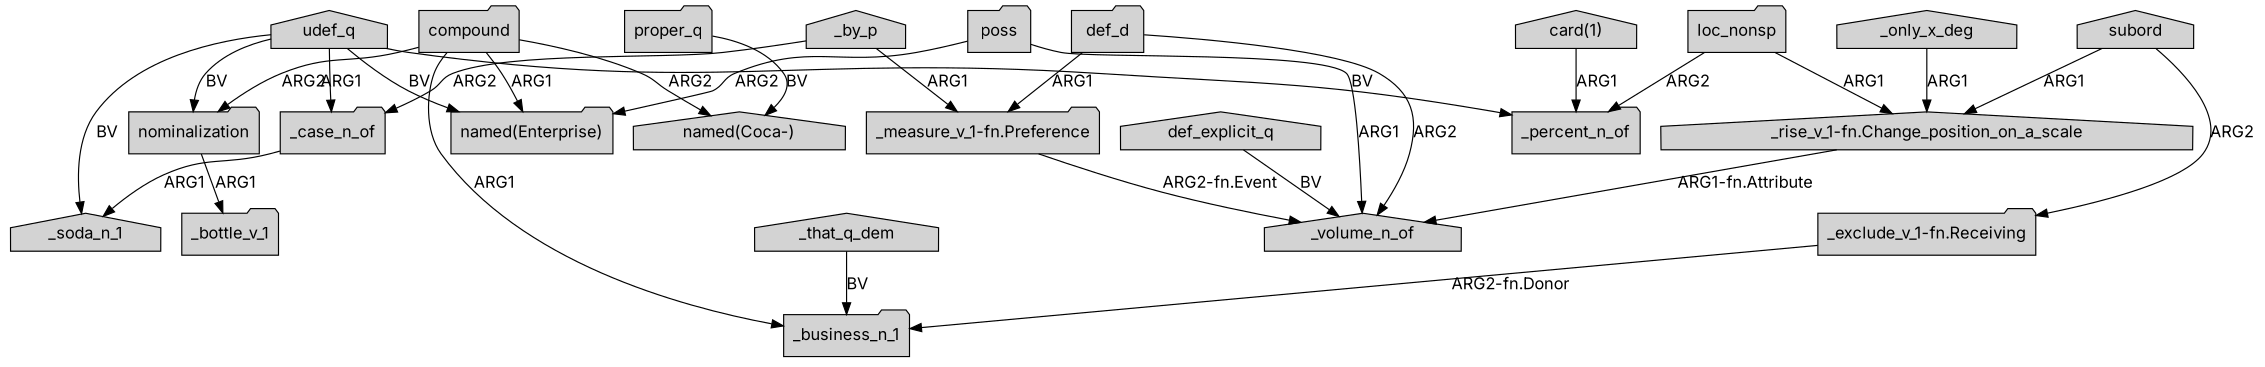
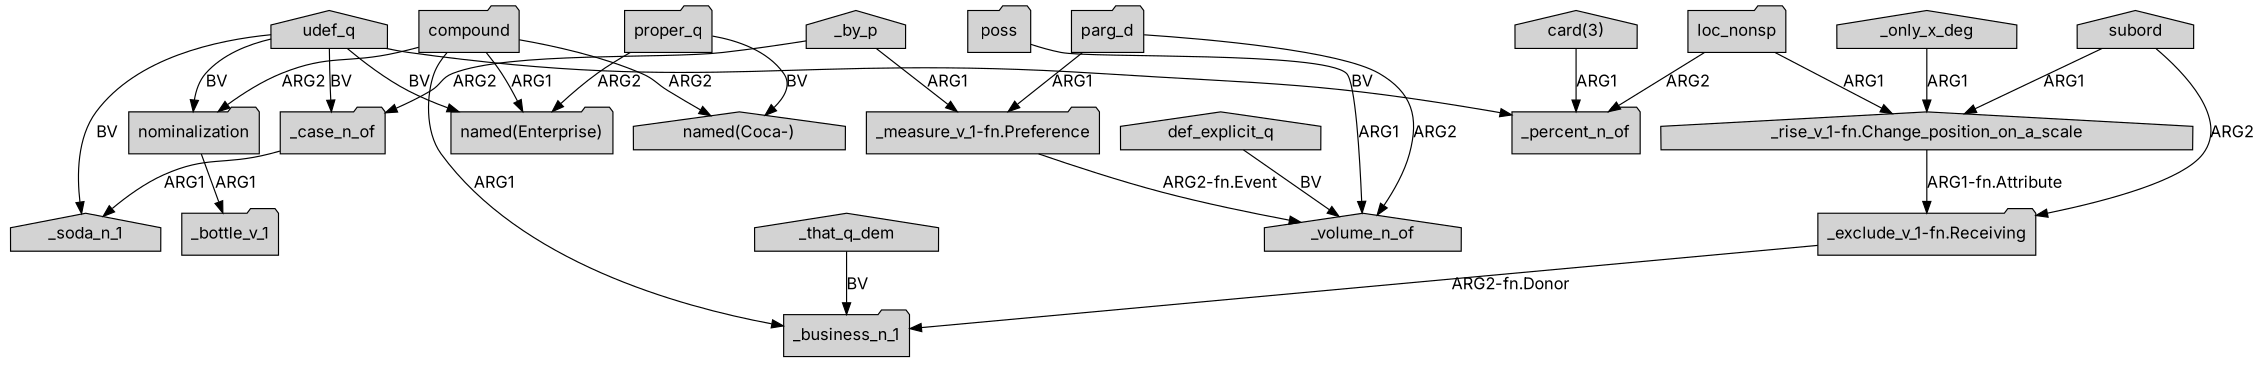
node "def_d": label "def_d" -> "parg_d"
node "card(1)": label "card(1)" -> "card(3)"
edge "poss" -> "named(Enterprise)": now "proper_q" -> "named(Enterprise)"
edge "udef_q" -> "_case_n_of": label "ARG1" -> "BV"
edge "_rise_v_1-fn.Change_position_on_a_scale" -> "_volume_n_of": now "_rise_v_1-fn.Change_position_on_a_scale" -> "_exclude_v_1-fn.Receiving"
